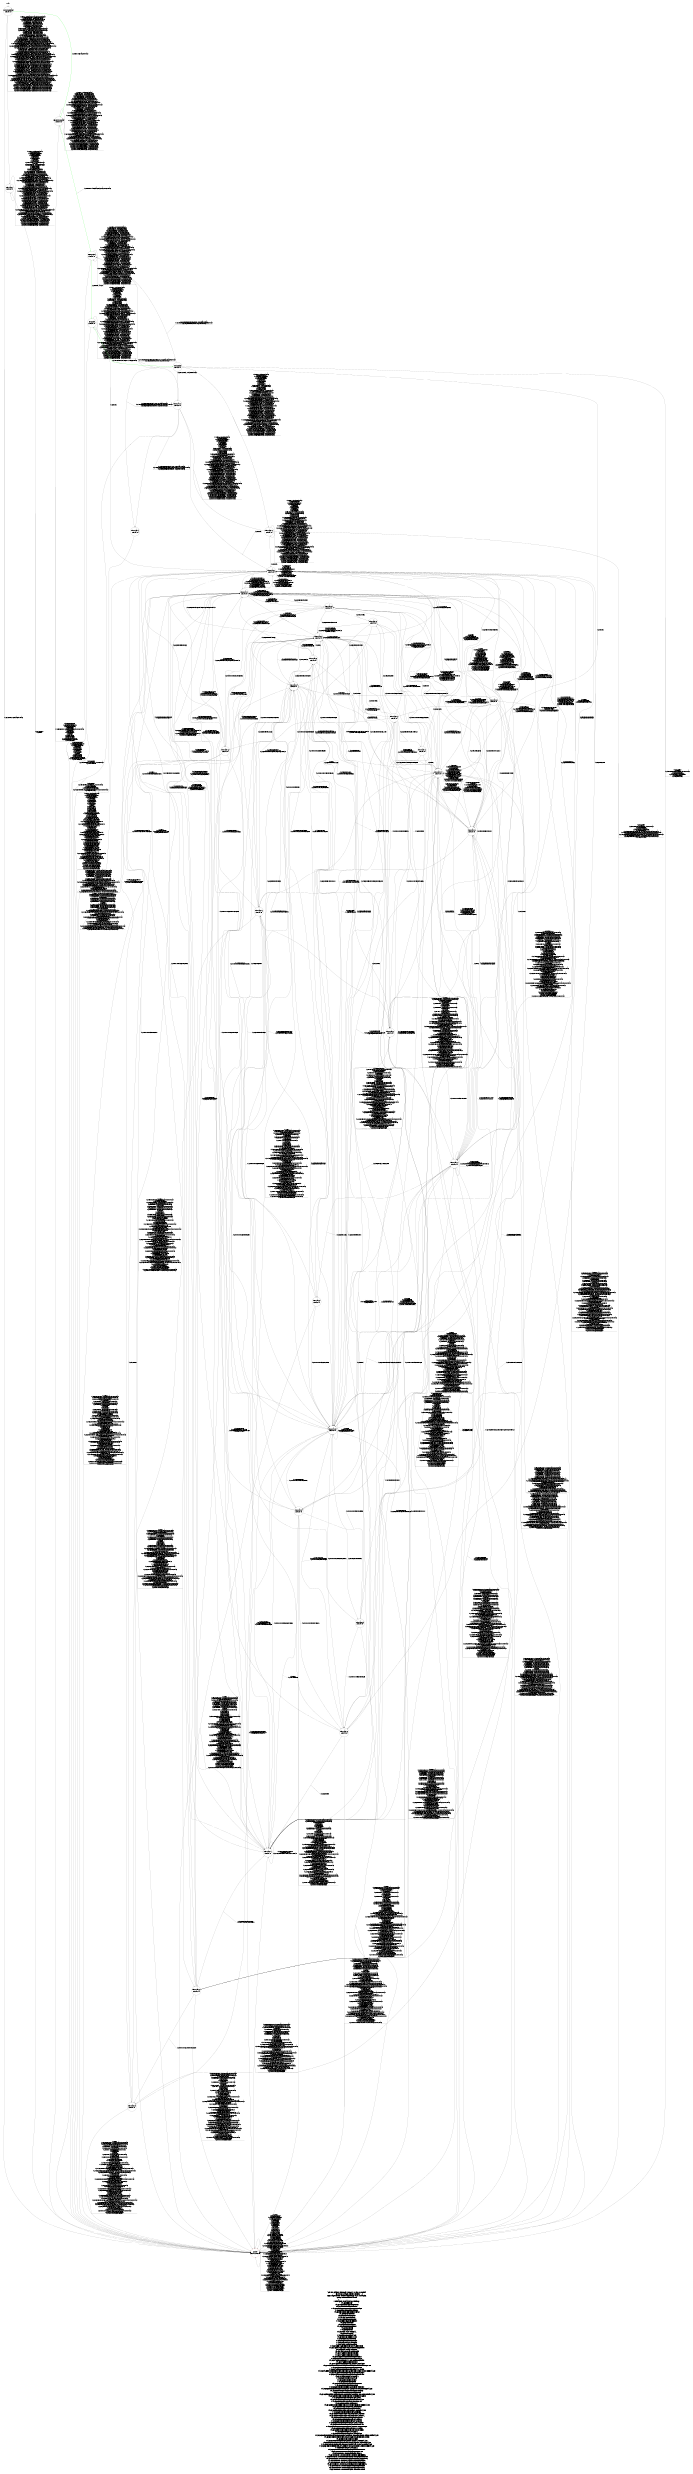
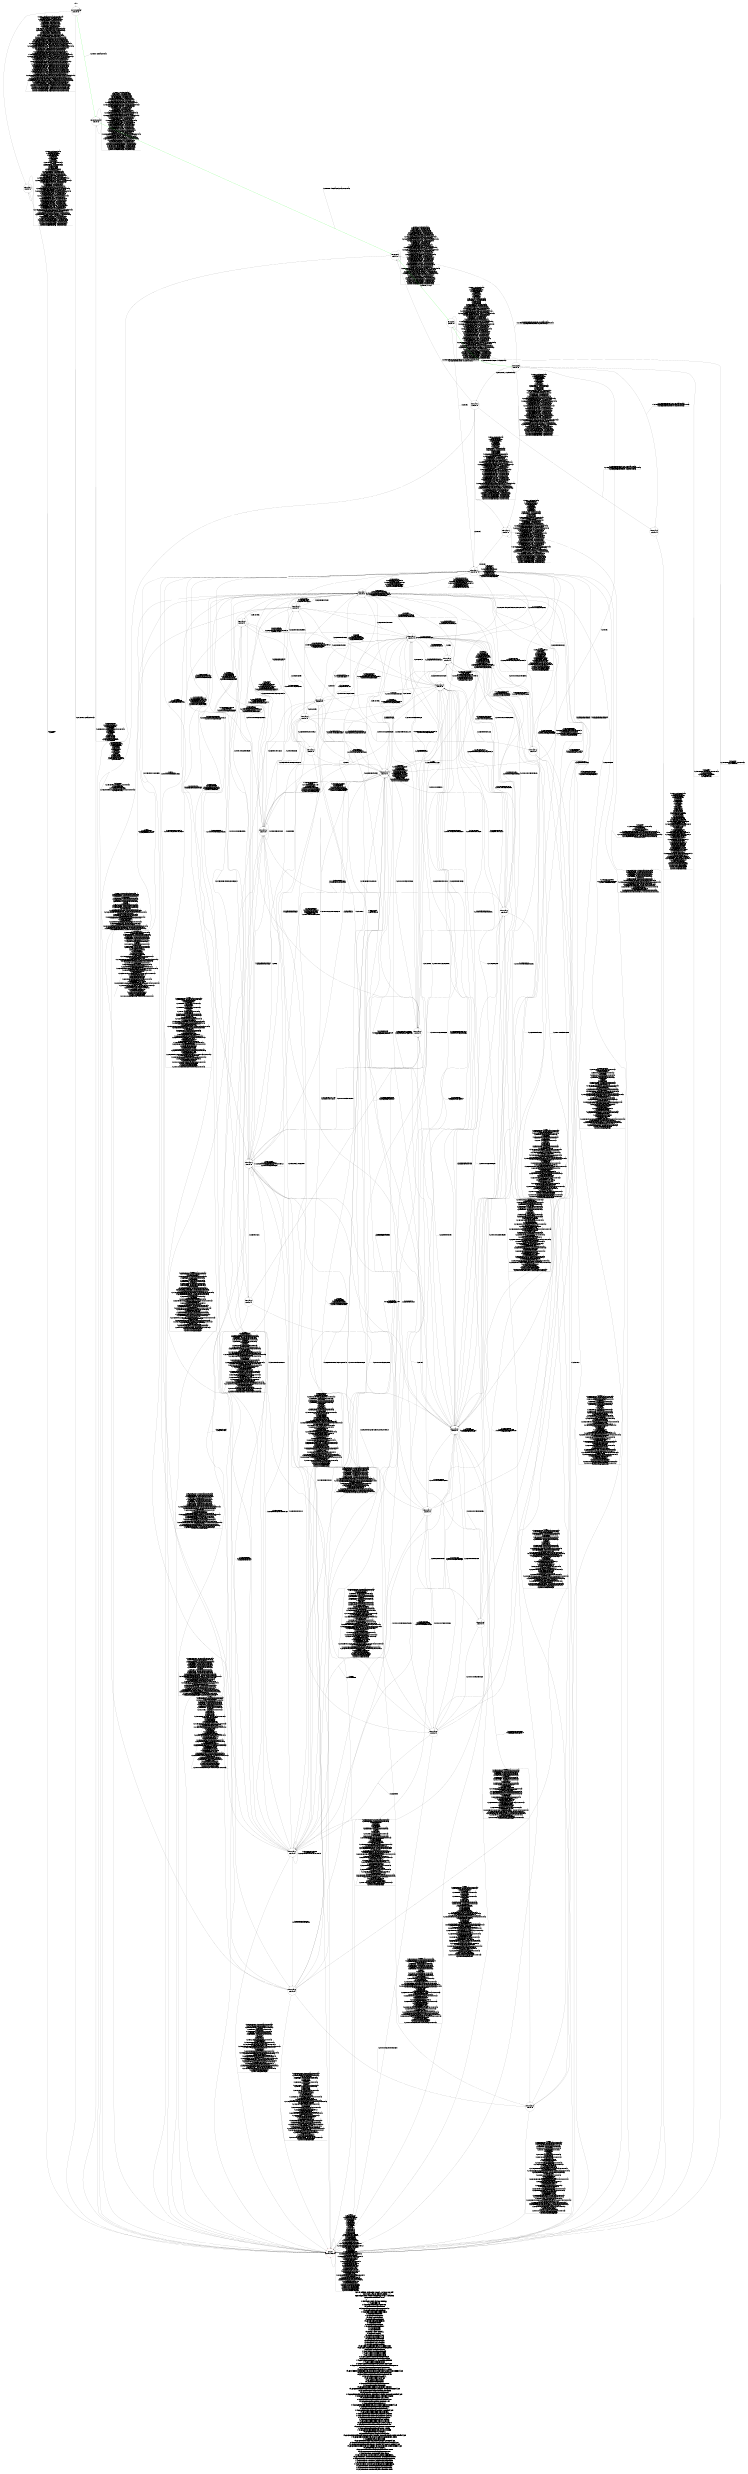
edge "Unknown State (s16) SocketState: [UP]" -> "Unknown State (s13) SocketState: [UP]": now "Unknown State (s23) SocketState: [UP]" -> "Unknown State (s13) SocketState: [UP]"
edge "Unknown State (s15) SocketState: [UP]" -> "Unknown State (s22) SocketState: [UP]": label "MSG_UNKNOWN_ID_CONNECTION_GENERIC" -> "MSG_CHANNEL_OPEN_DIRECT_TCPIP"
